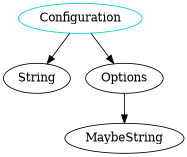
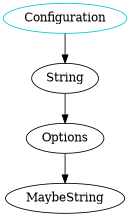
edge "Configuration" -> "Options": now "String" -> "Options"
